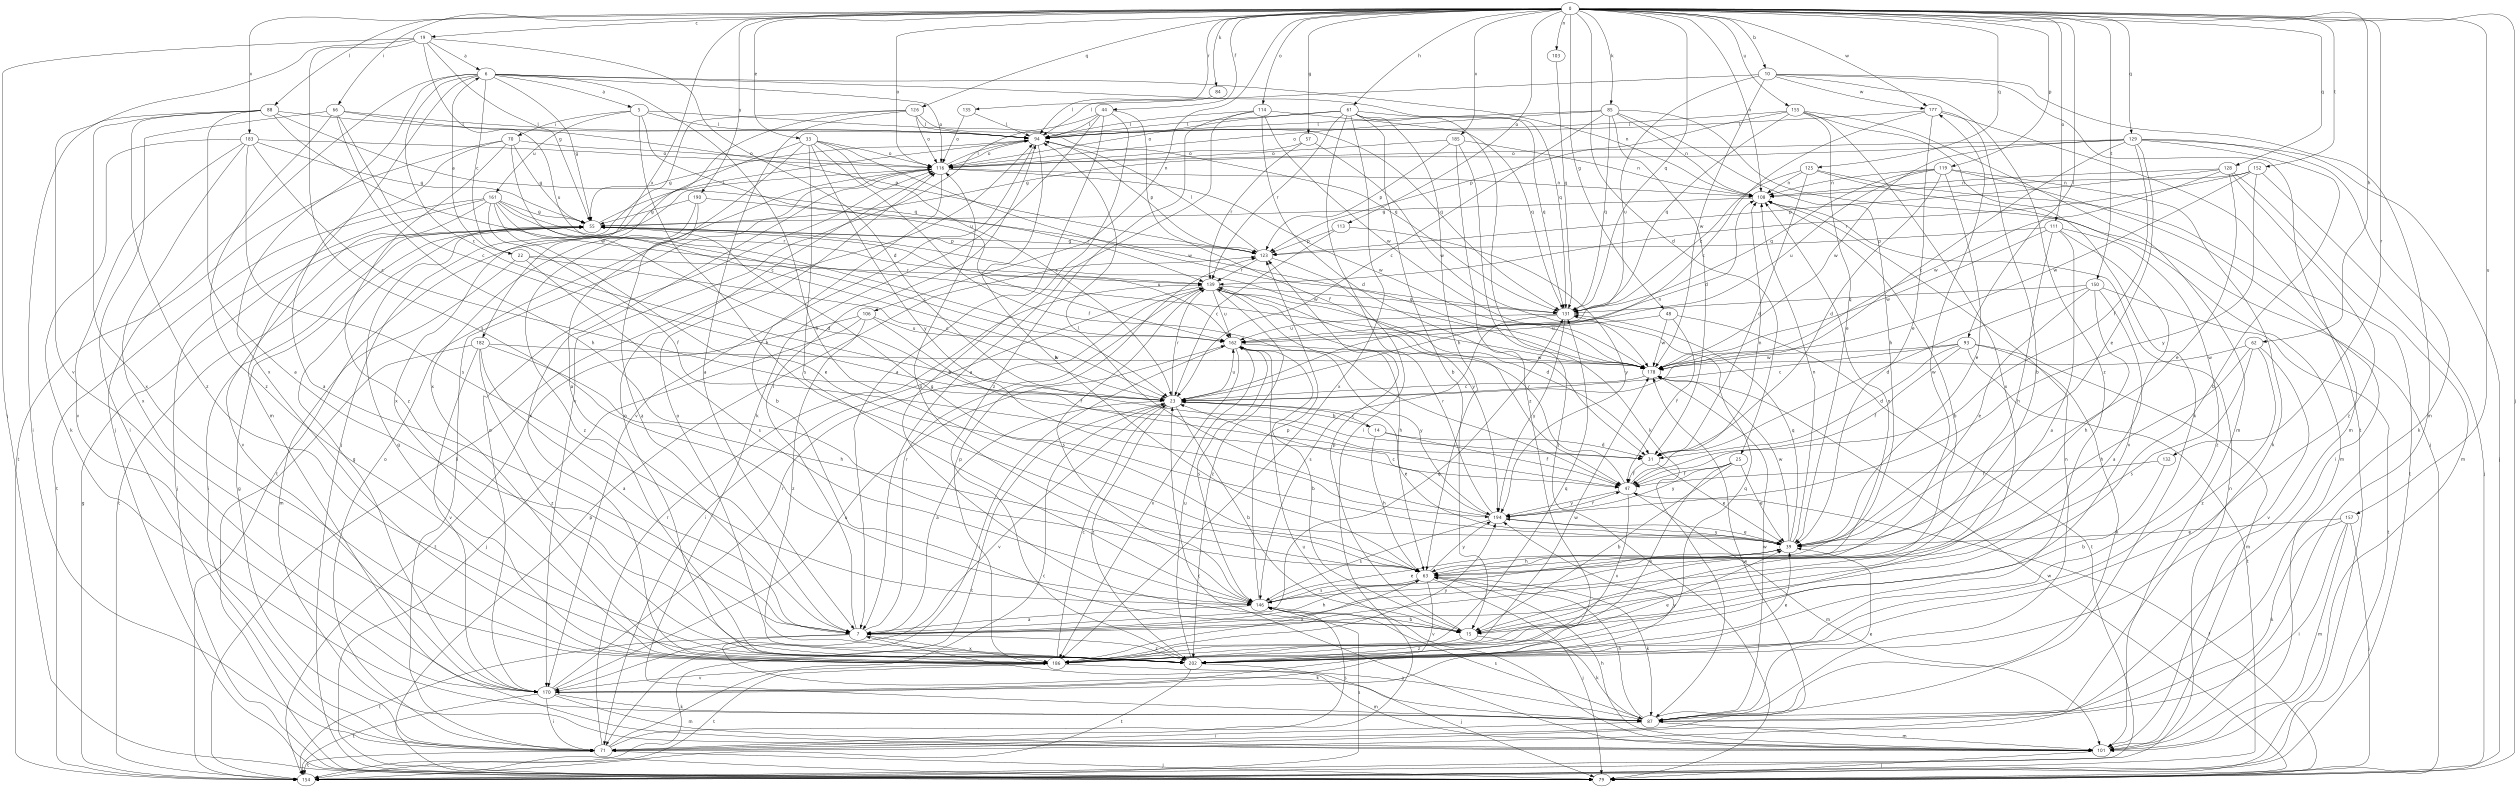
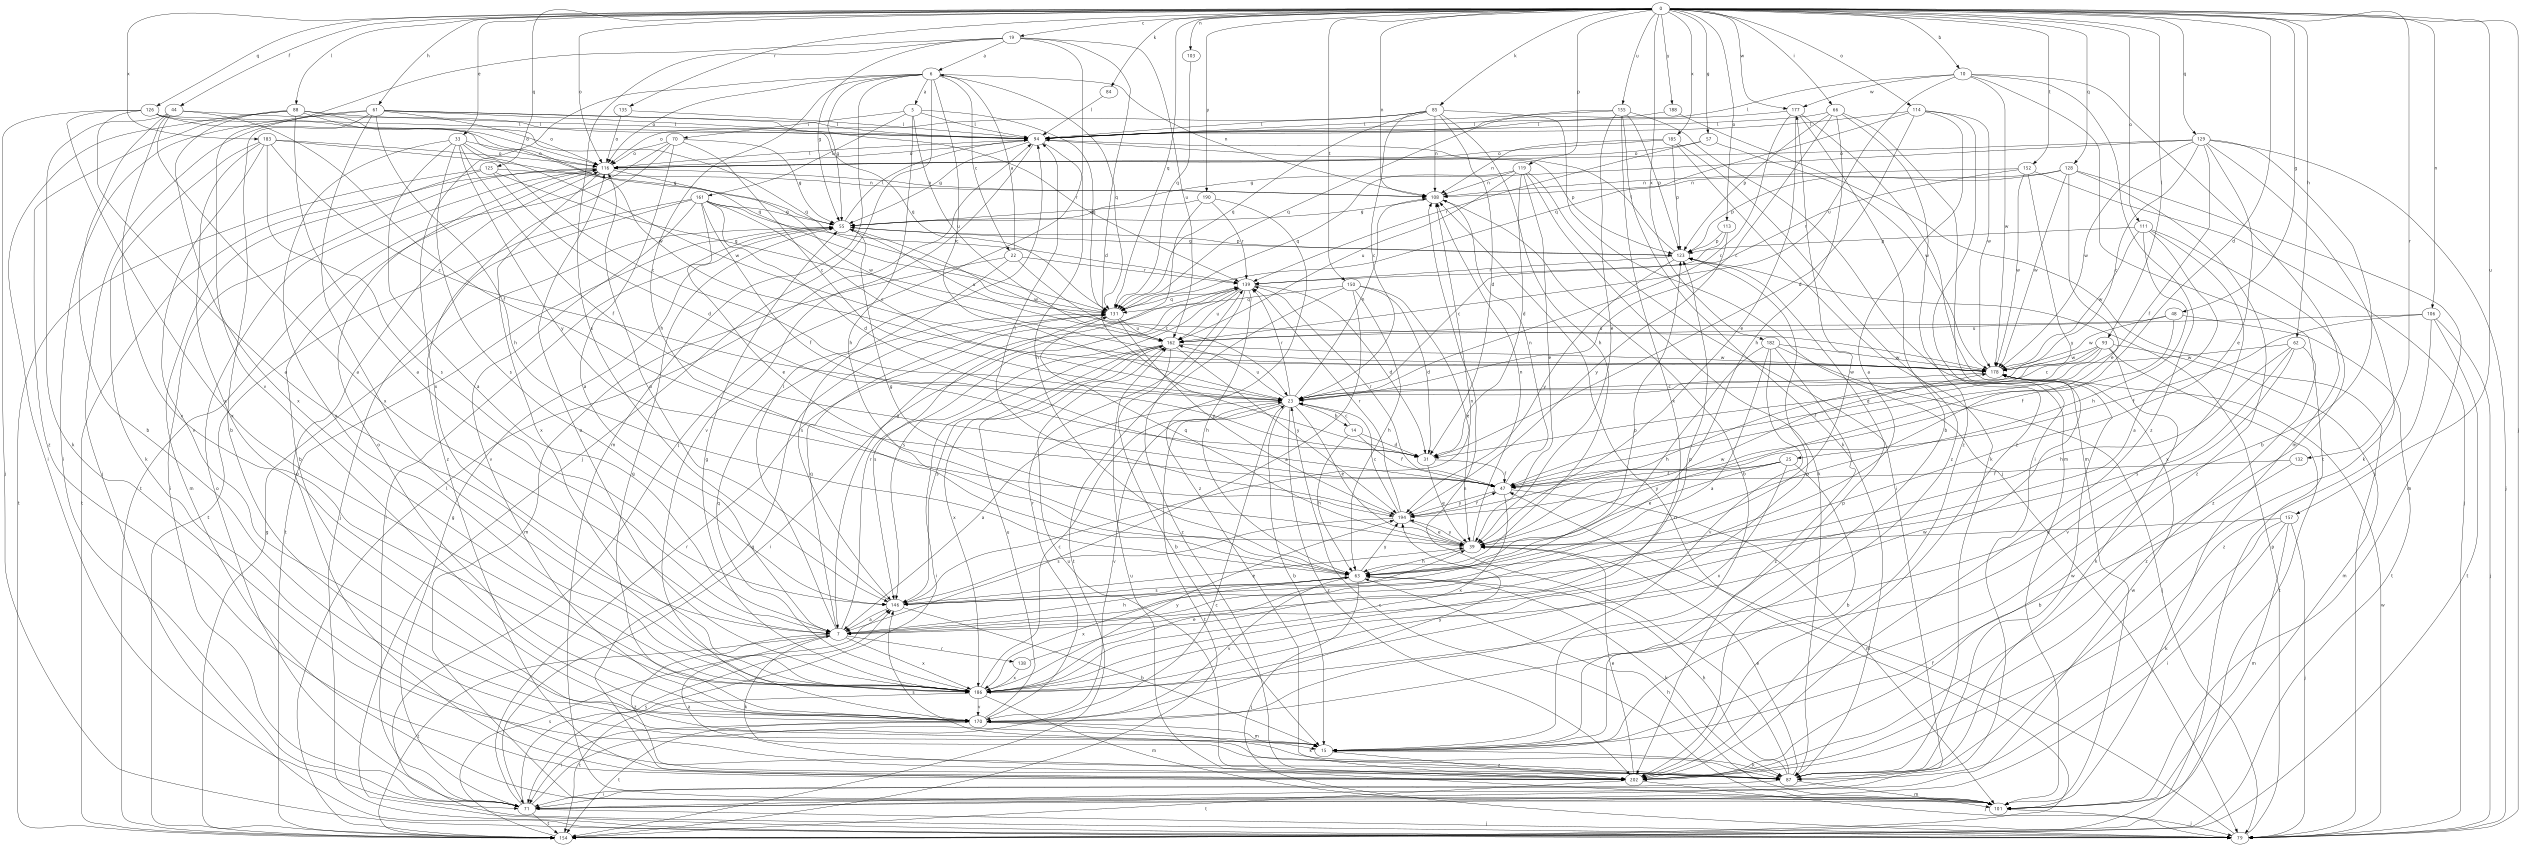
node "188": added
edge "125" -> "131": label "z" -> "q"
node "138": added
edge "170" -> "101": now "170" -> "15"
